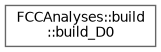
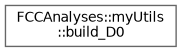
node "FCCAnalyses::build ::build_D0": label "FCCAnalyses::build ::build_D0" -> "FCCAnalyses::myUtils ::build_D0"
